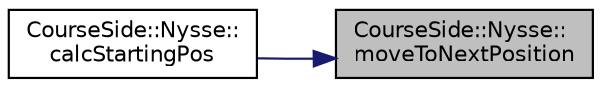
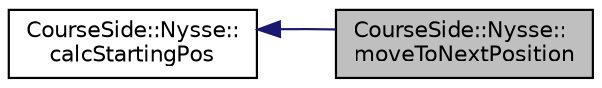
edge "CourseSide::Nysse:: calcStartingPos" -> "CourseSide::Nysse:: moveToNextPosition": reversed
